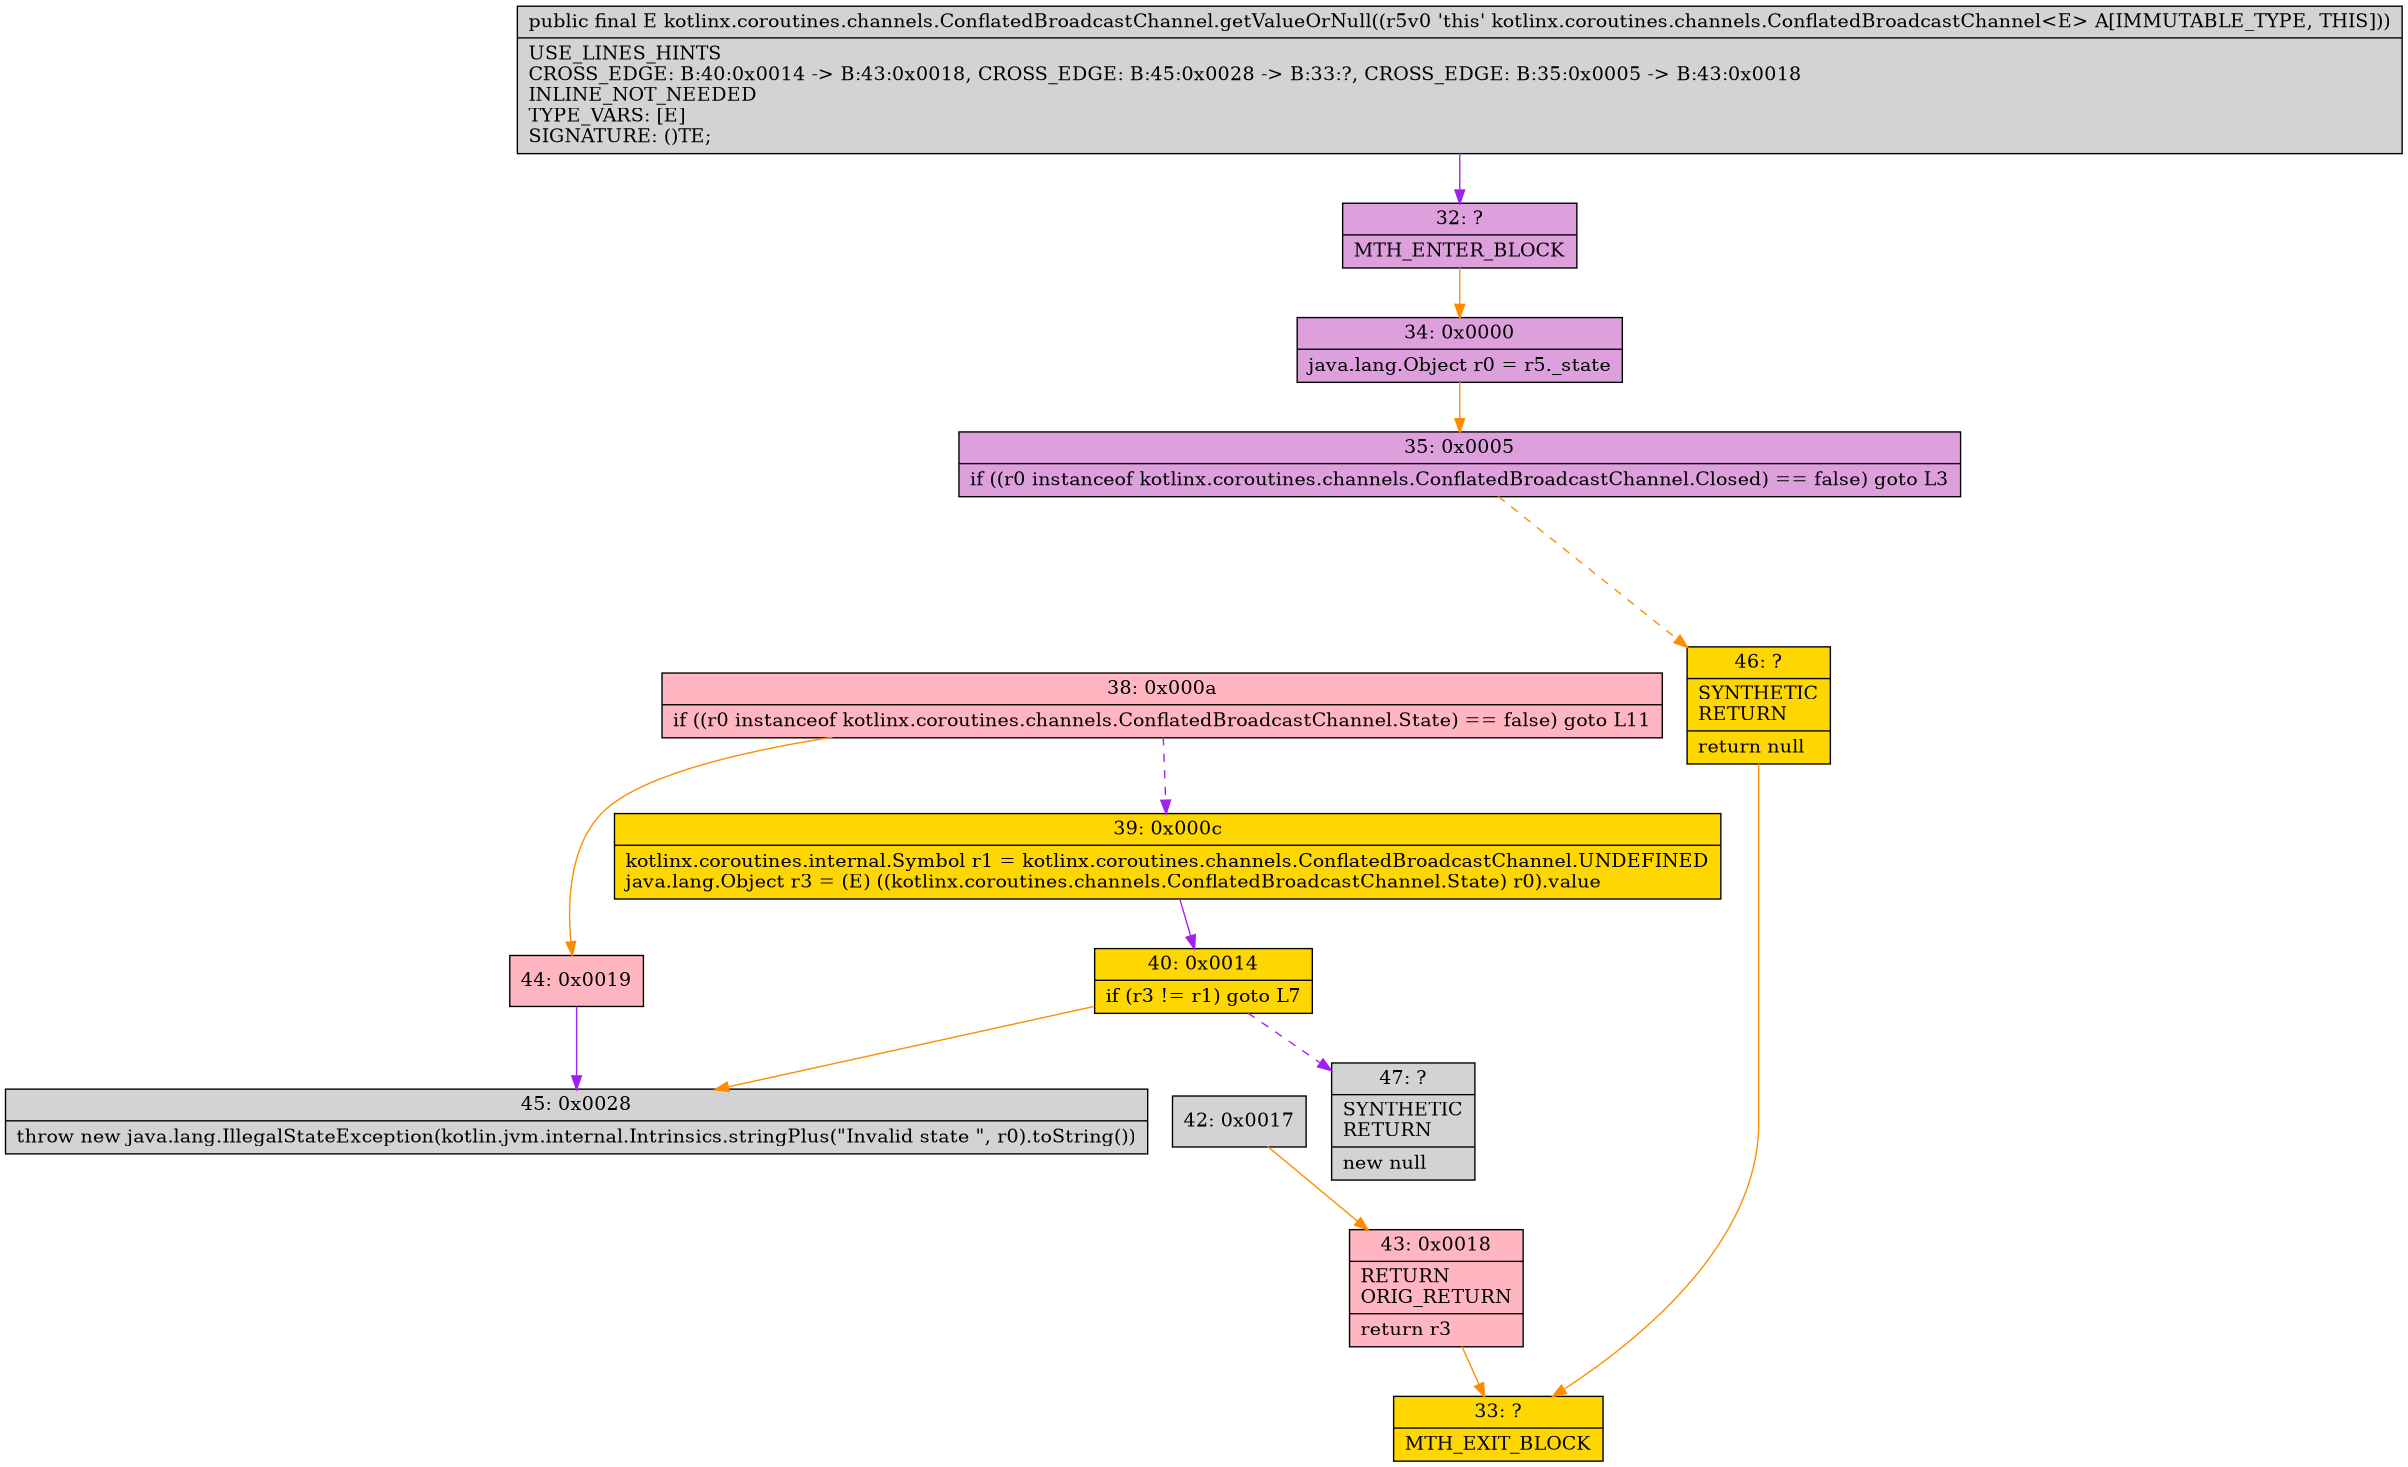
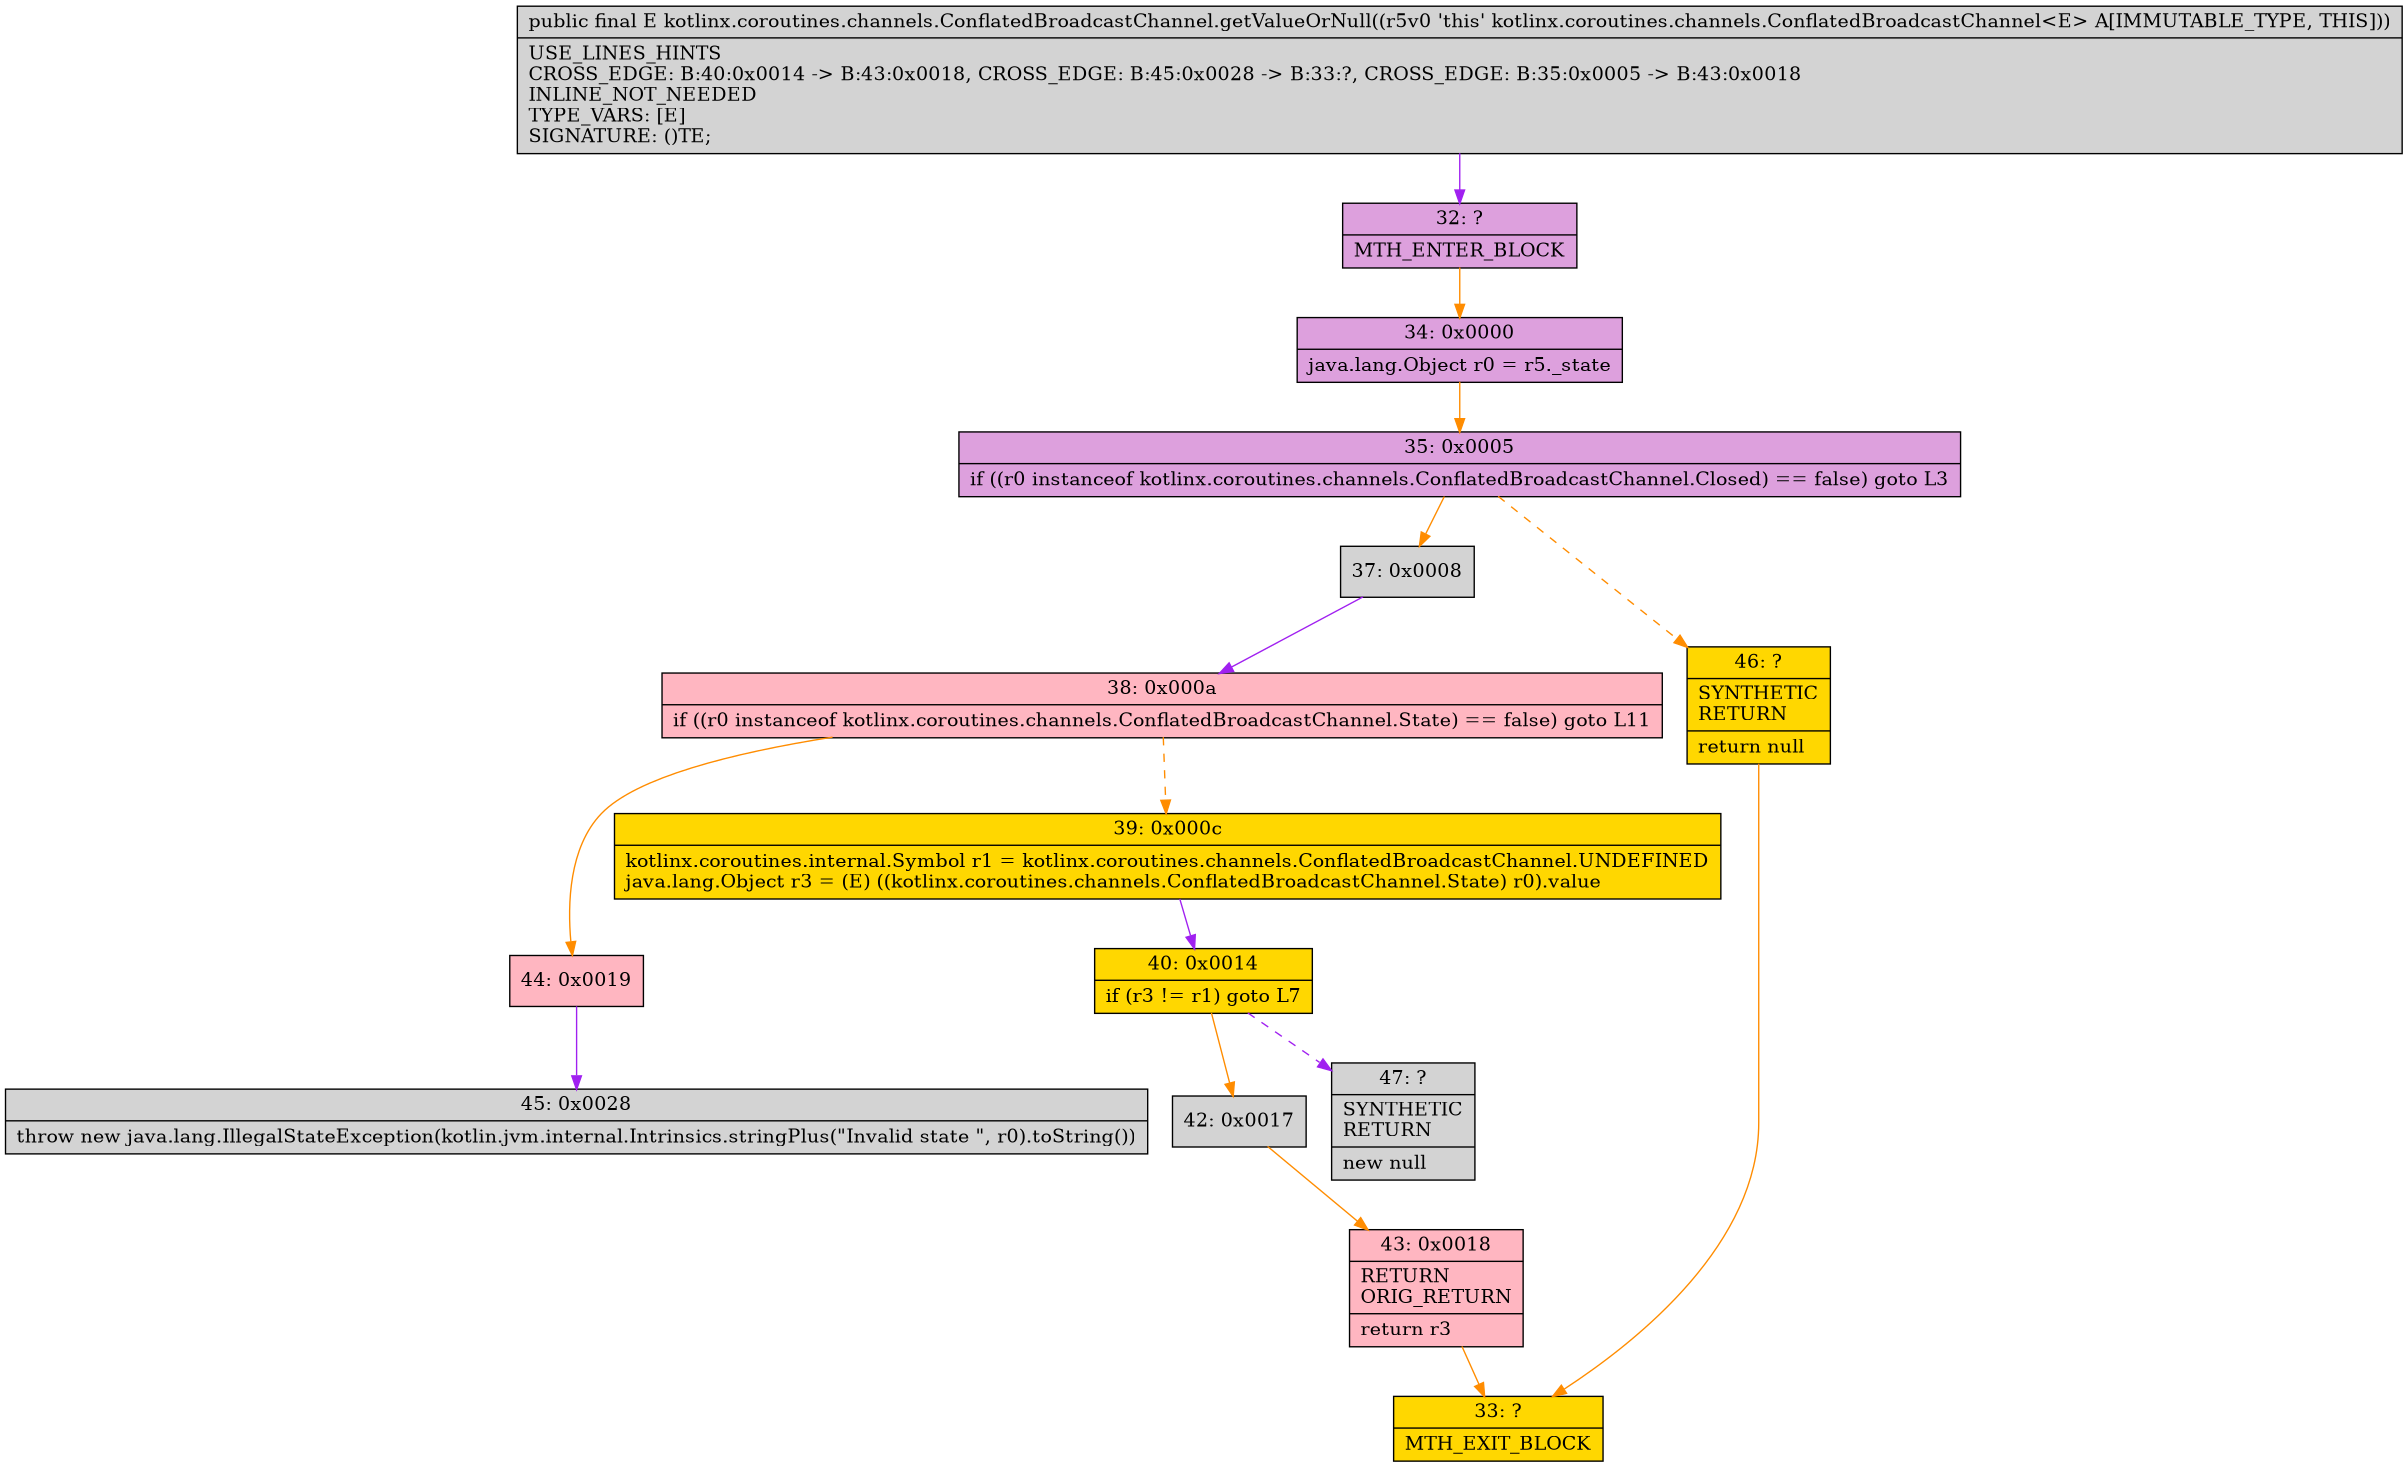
node "37: 0x0008": added
edge "38: 0x000a" -> "39: 0x000c": color purple -> darkorange
edge "40: 0x0014" -> "45: 0x0028": now "40: 0x0014" -> "42: 0x0017"
